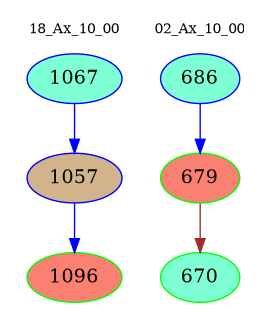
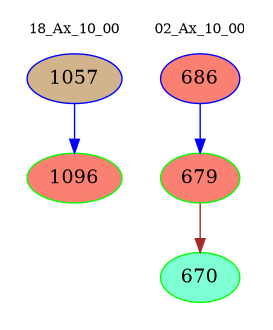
node "1067": removed
node "686": fillcolor aquamarine -> salmon
